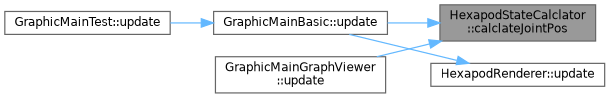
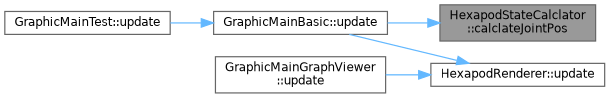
edge "GraphicMainGraphViewer ::update" -> "HexapodStateCalclator ::calclateJointPos": now "GraphicMainGraphViewer ::update" -> "HexapodRenderer::update"
